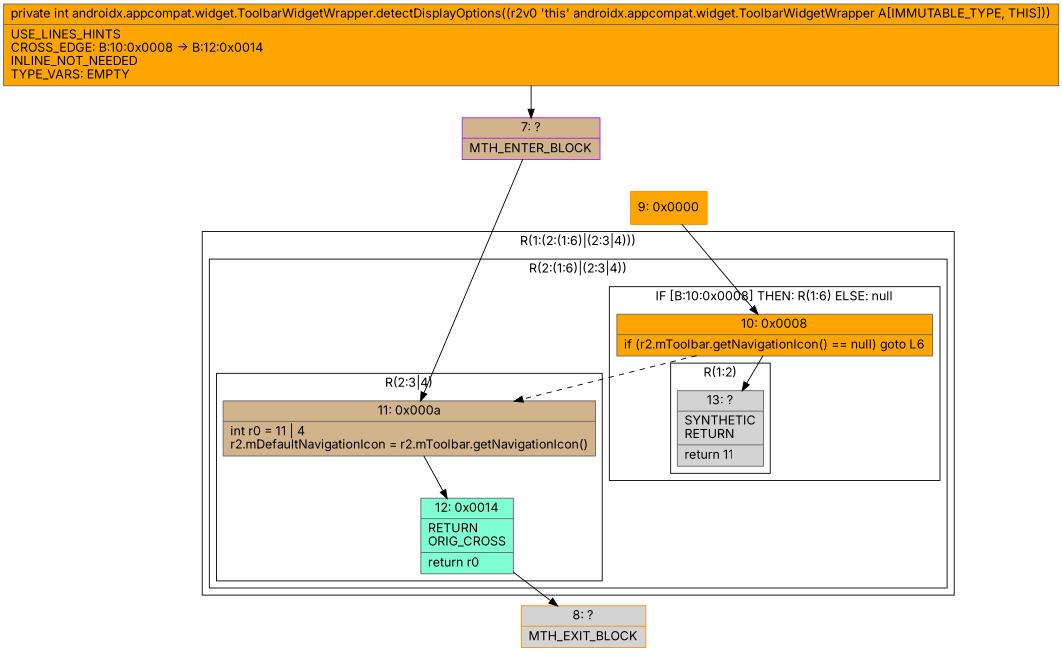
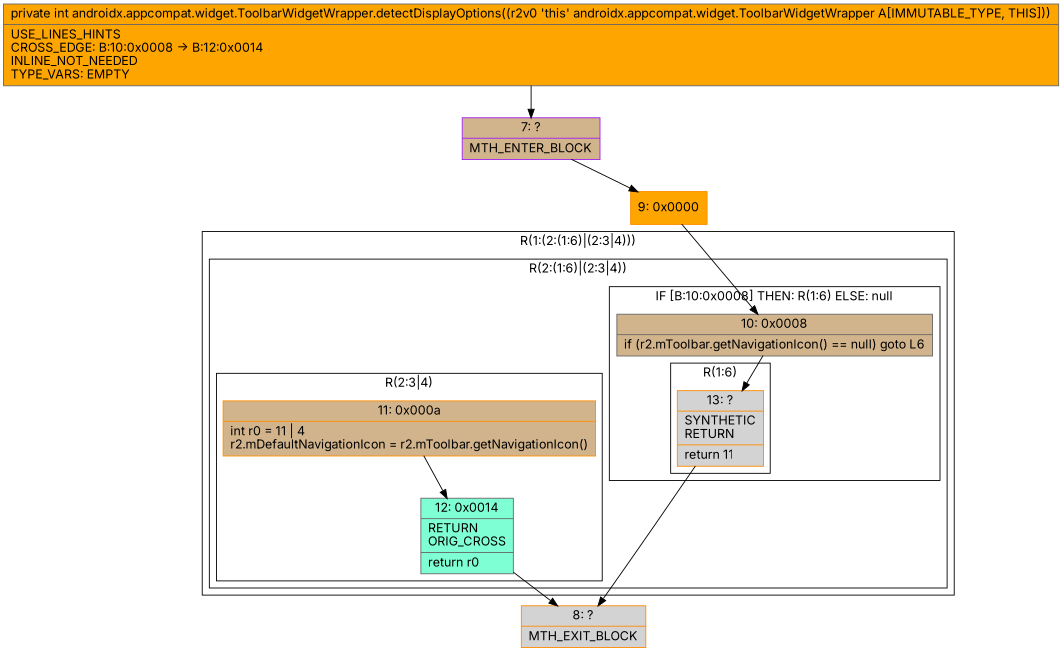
edge "7: ?" -> "11: 0x000a": now "7: ?" -> "9: 0x0000"
node "10: 0x0008": fillcolor orange -> tan
cluster "R(1:2)": label "R(1:2)" -> "R(1:6)"
edge "10: 0x0008" -> "11: 0x000a": removed
node "11: 0x000a": color gray40 -> darkorange
node "13: ?": color gray40 -> darkorange
edge "13: ?" -> "8: ?": added
